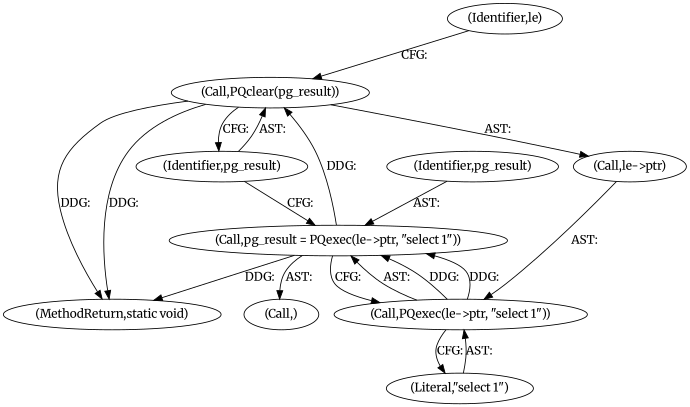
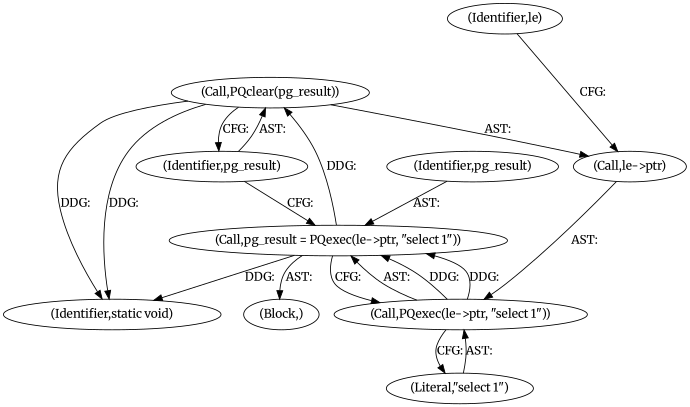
edge "(Identifier,le)" -> "(Call,PQclear(pg_result))": now "(Identifier,le)" -> "(Call,le->ptr)"
node "(MethodReturn,static void)": label "(MethodReturn,static void)" -> "(Identifier,static void)"
node "(Call,)": label "(Call,)" -> "(Block,)"
